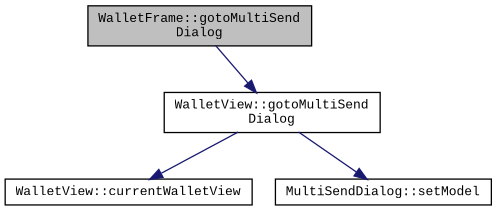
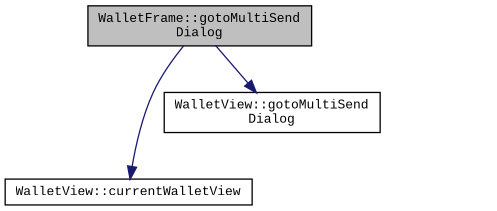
edge "WalletView::gotoMultiSend Dialog" -> "WalletView::currentWalletView": now "WalletFrame::gotoMultiSend Dialog" -> "WalletView::currentWalletView"
node "MultiSendDialog::setModel": removed
